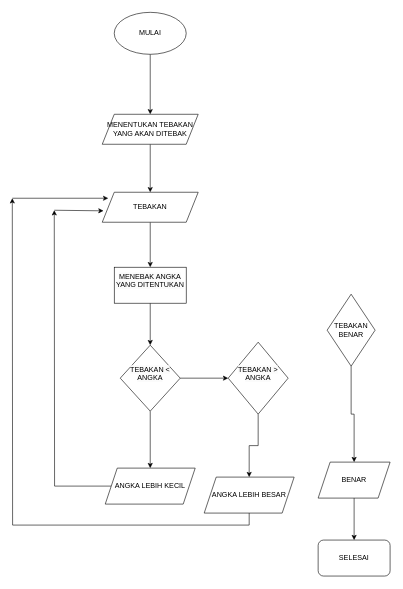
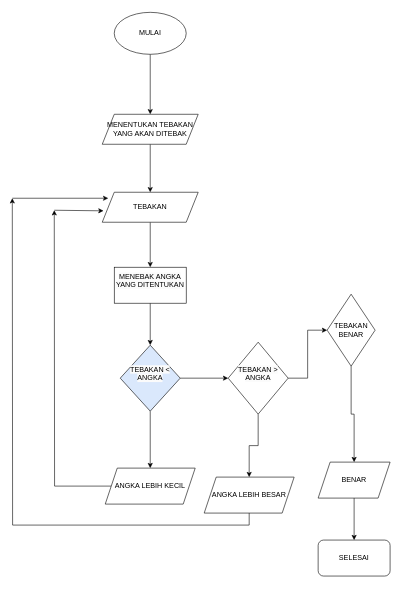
edge "TEBAKAN > ANGKA" -> "TEBAKAN BENAR": added
node "TEBAKAN < ANGKA": fillcolor #ffffff -> #dae8fc
